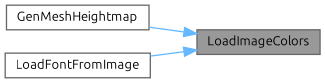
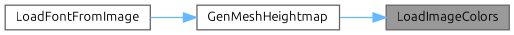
edge "LoadFontFromImage" -> "LoadImageColors": now "LoadFontFromImage" -> "GenMeshHeightmap"
